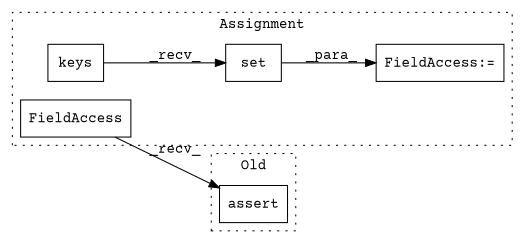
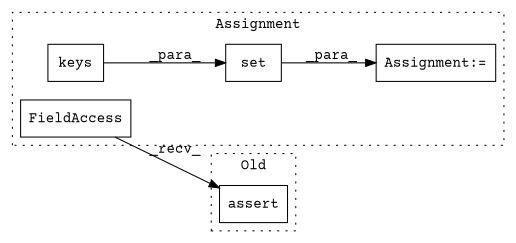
edge "keys" -> "set": label "_recv_" -> "_para_"
node "FieldAccess:=": label "FieldAccess:=" -> "Assignment:="
